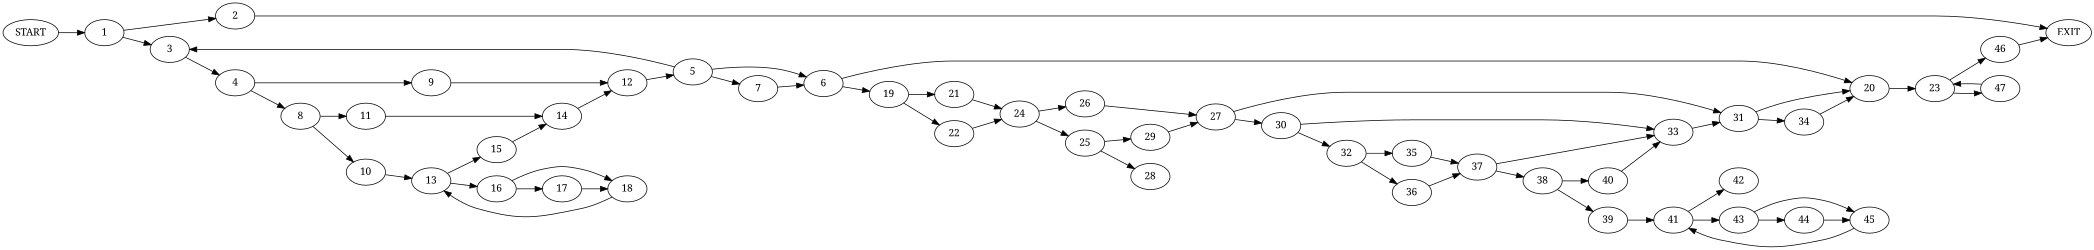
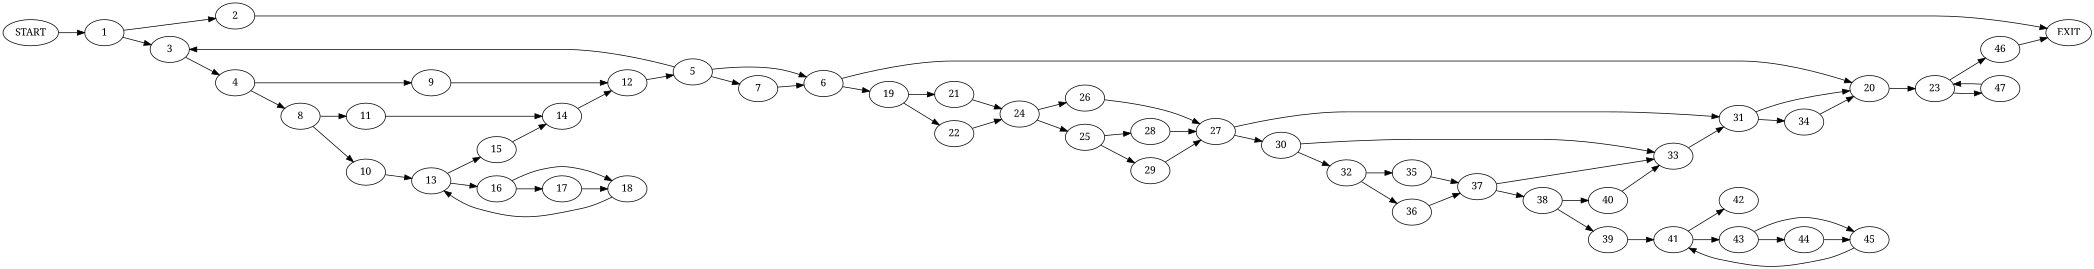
edge "28" -> "27": added
